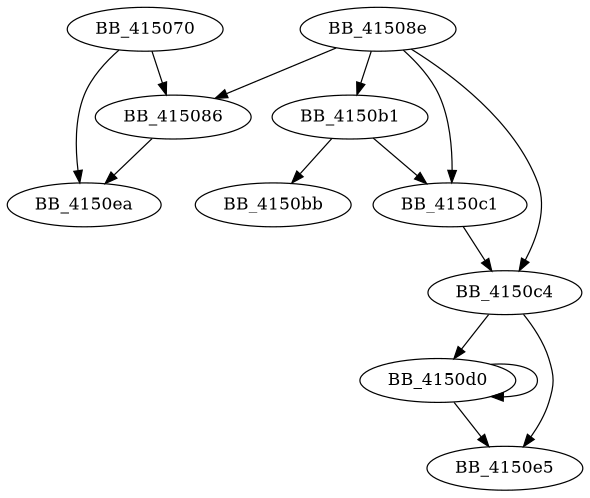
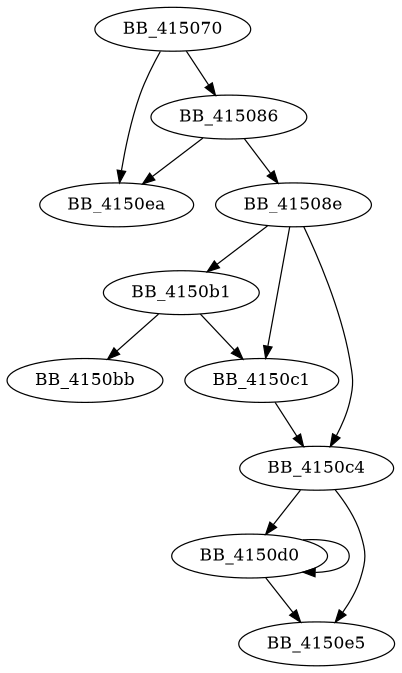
edge "BB_41508e" -> "BB_415086": reversed
